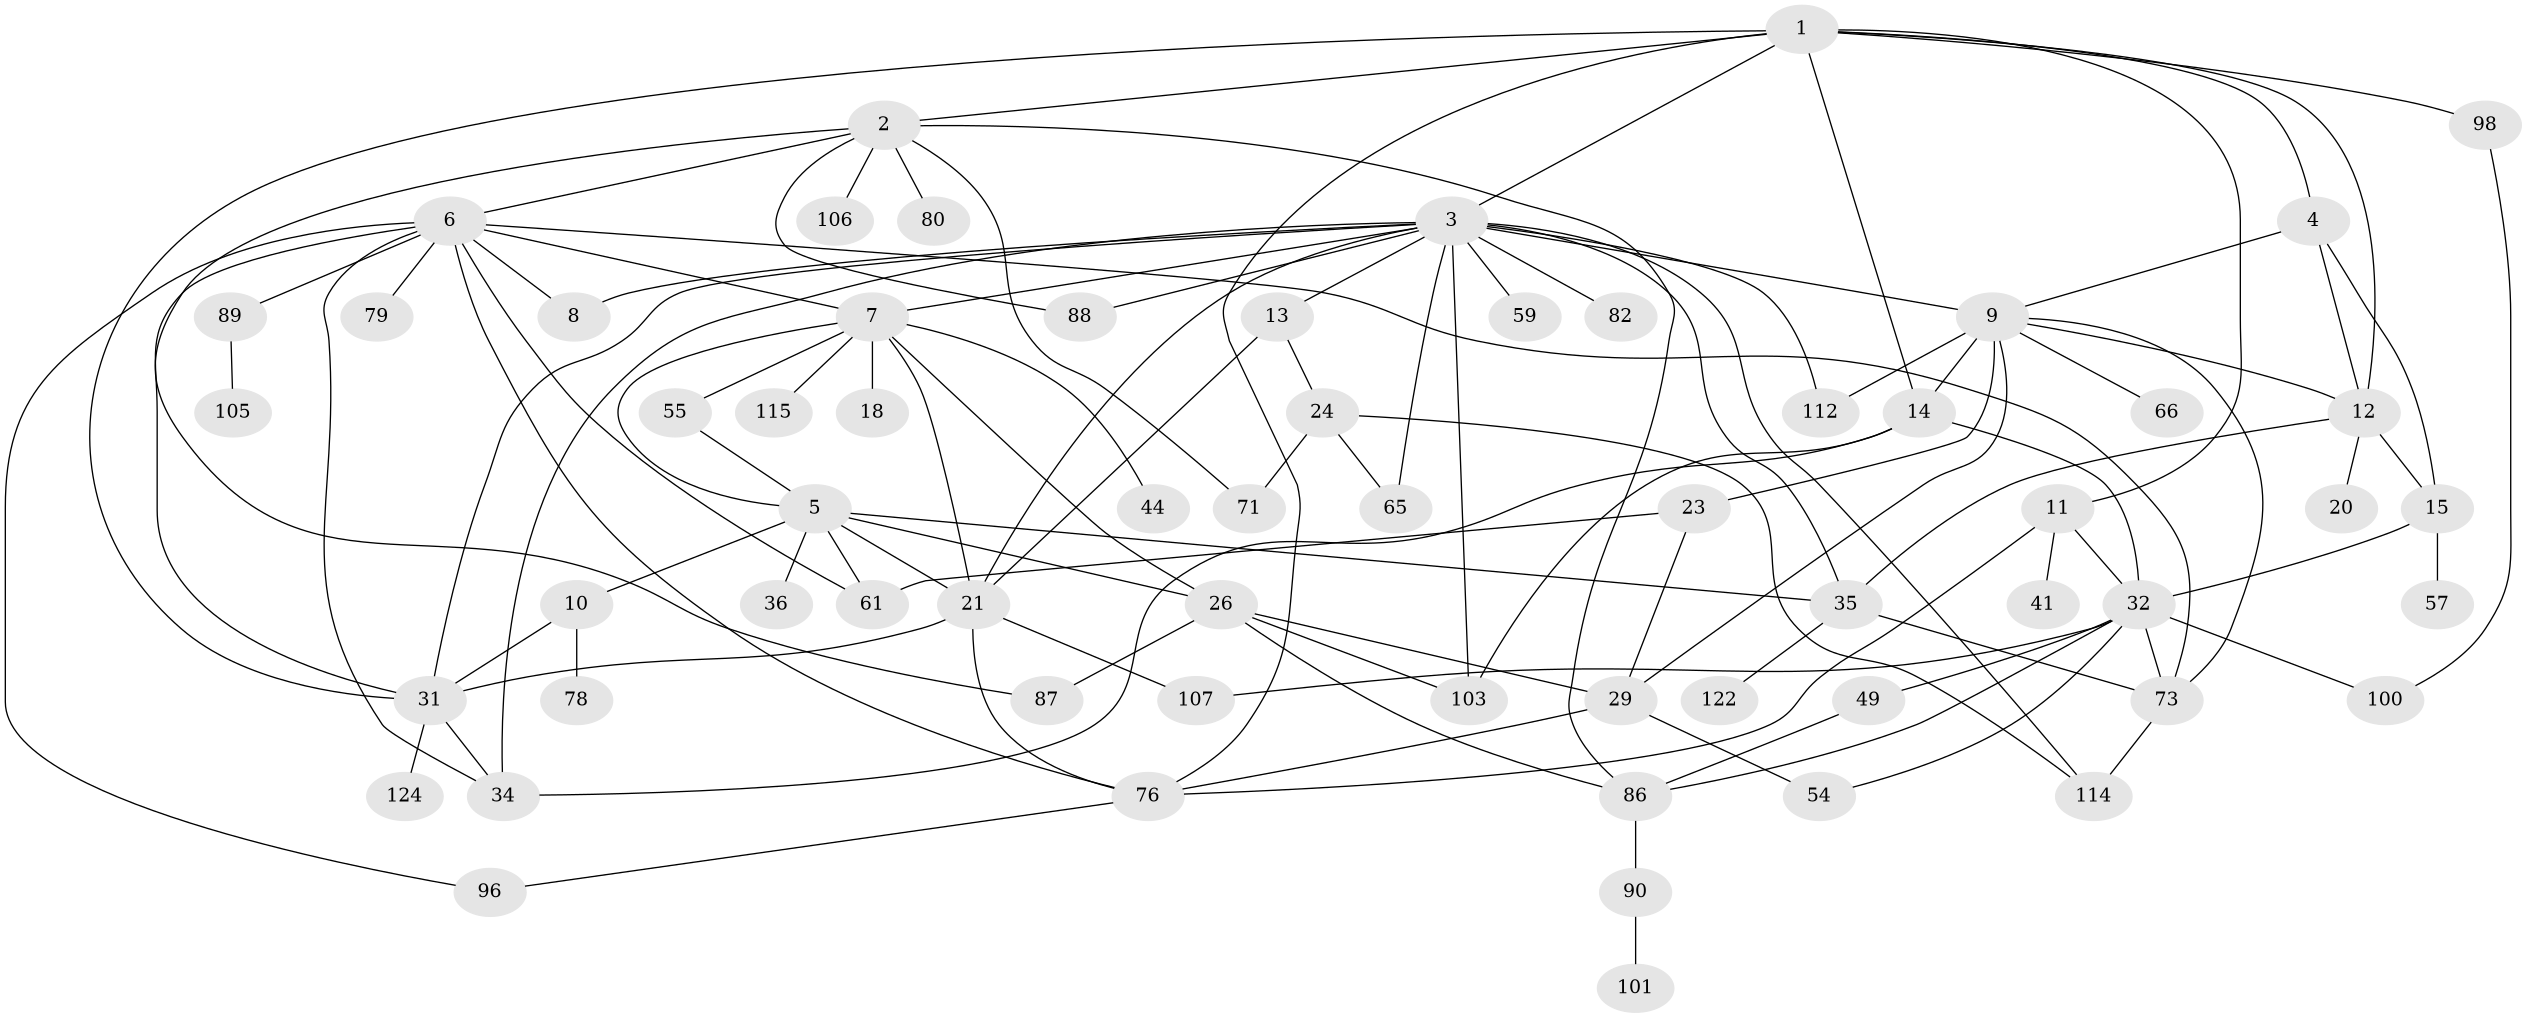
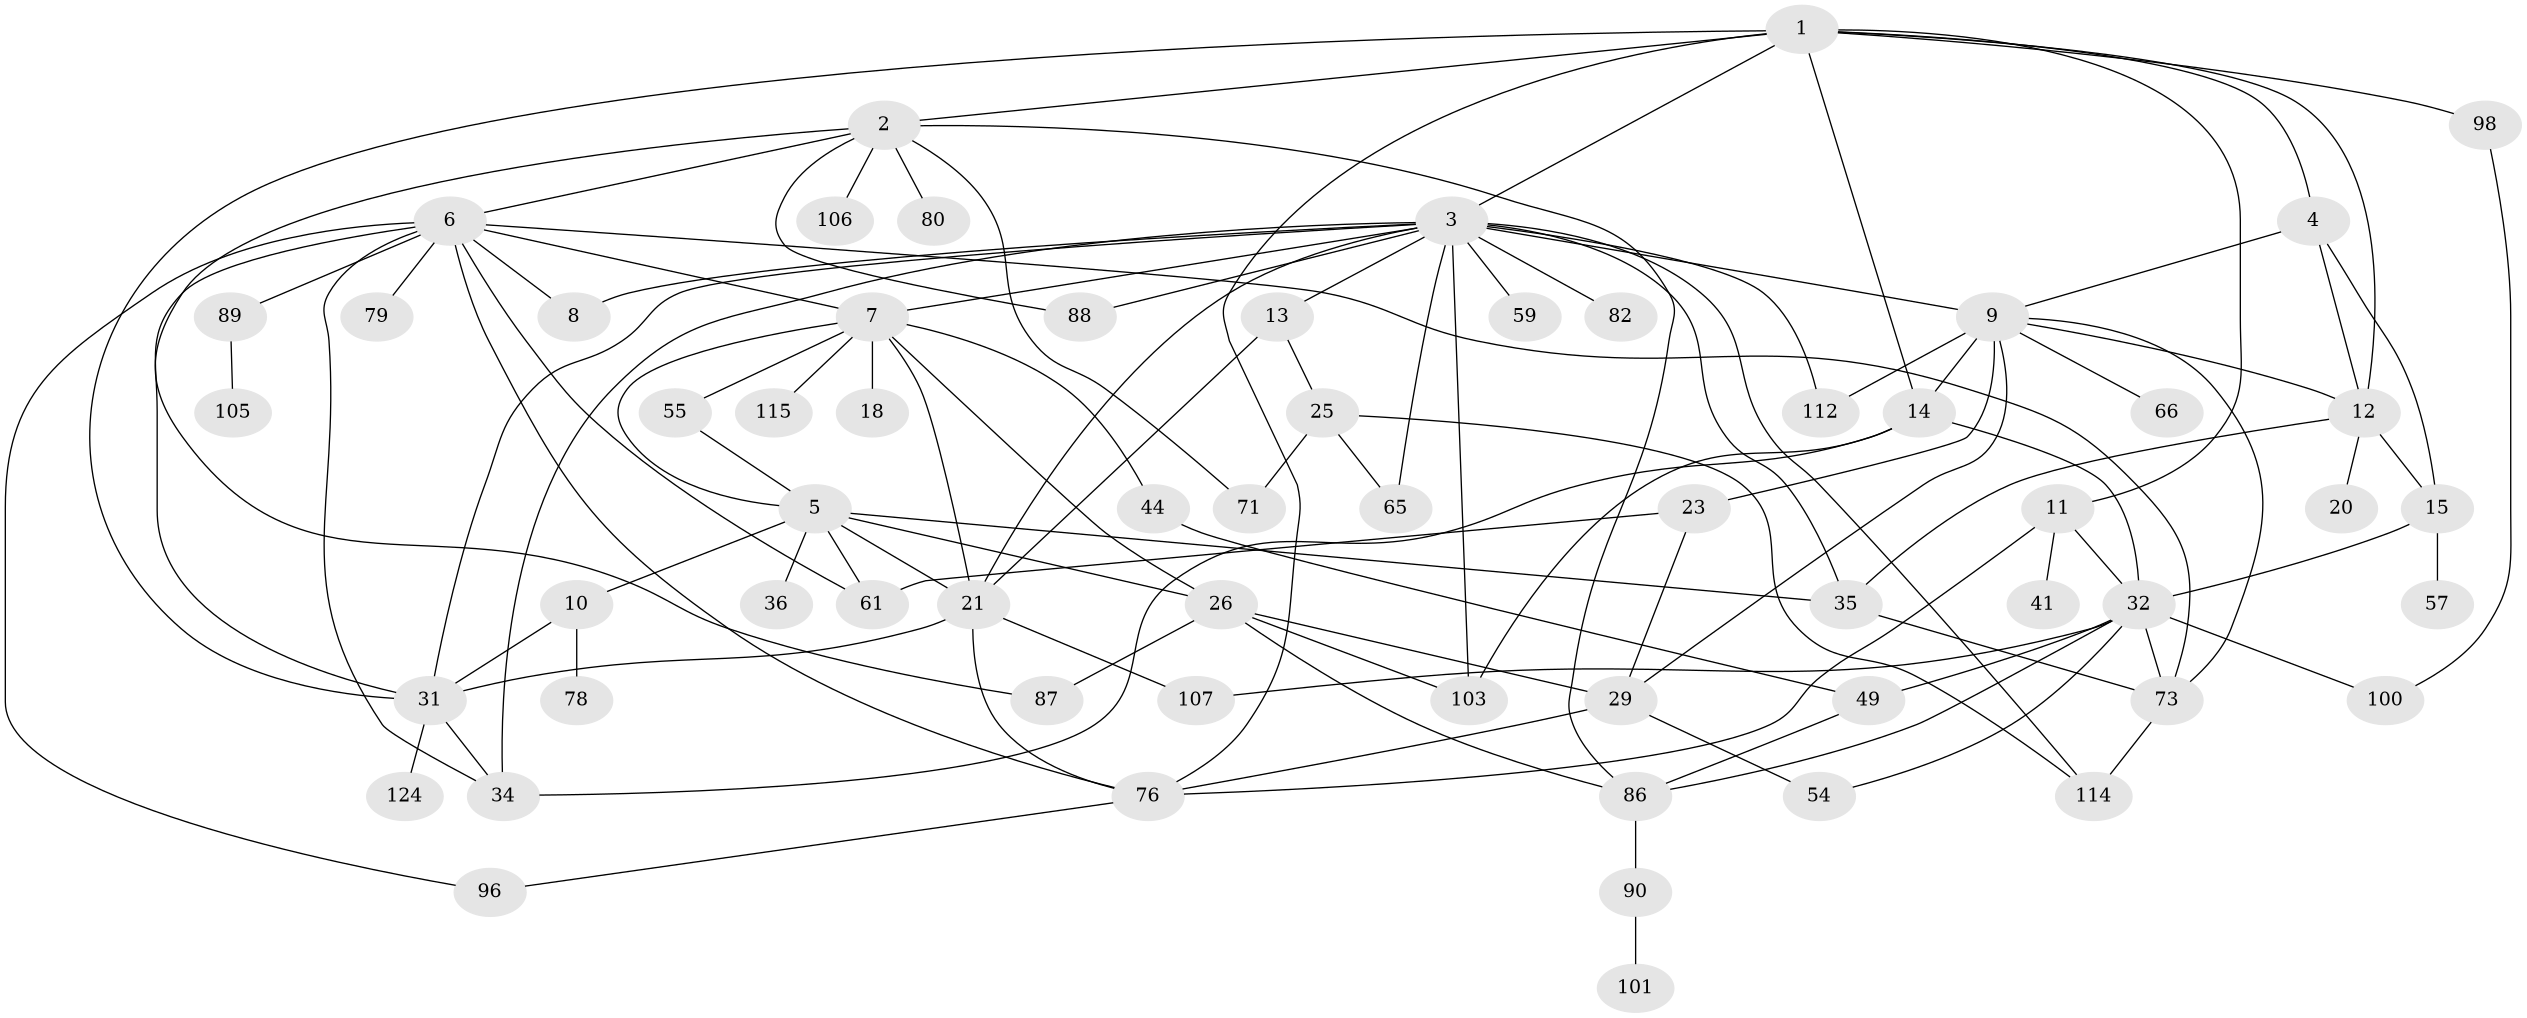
node "24": label "24" -> "25"
edge "44" -- "49": added
node "122": removed
